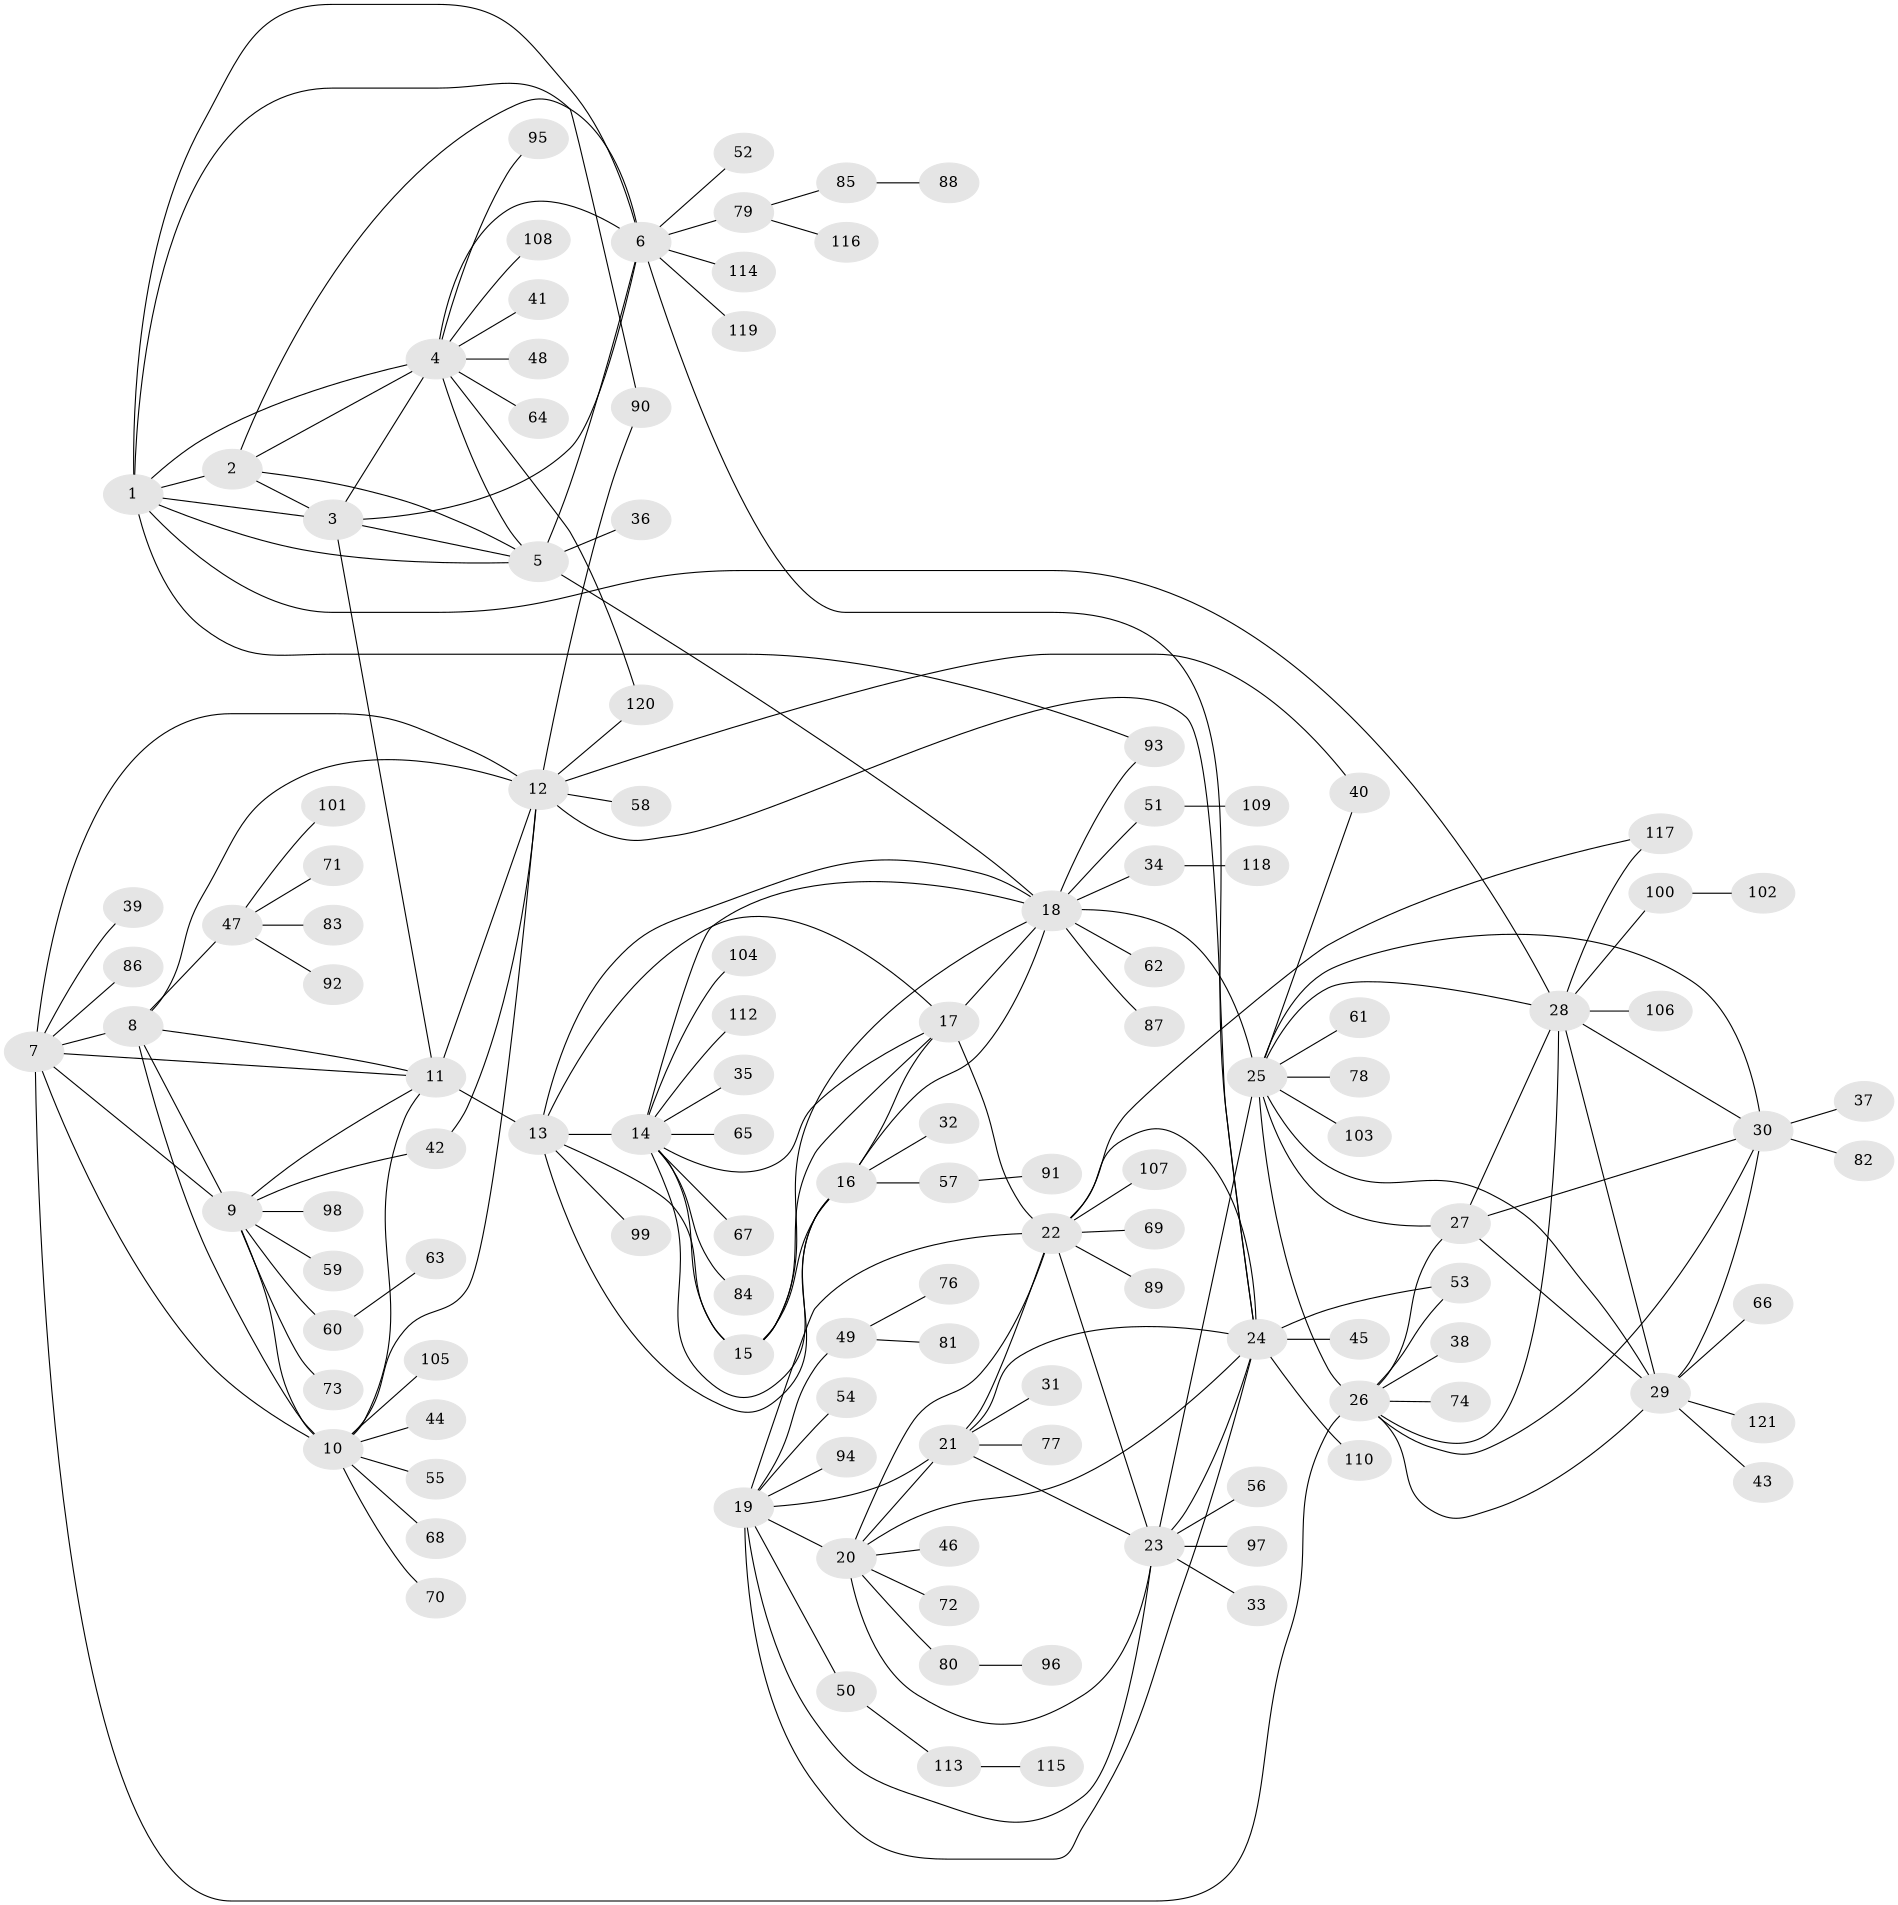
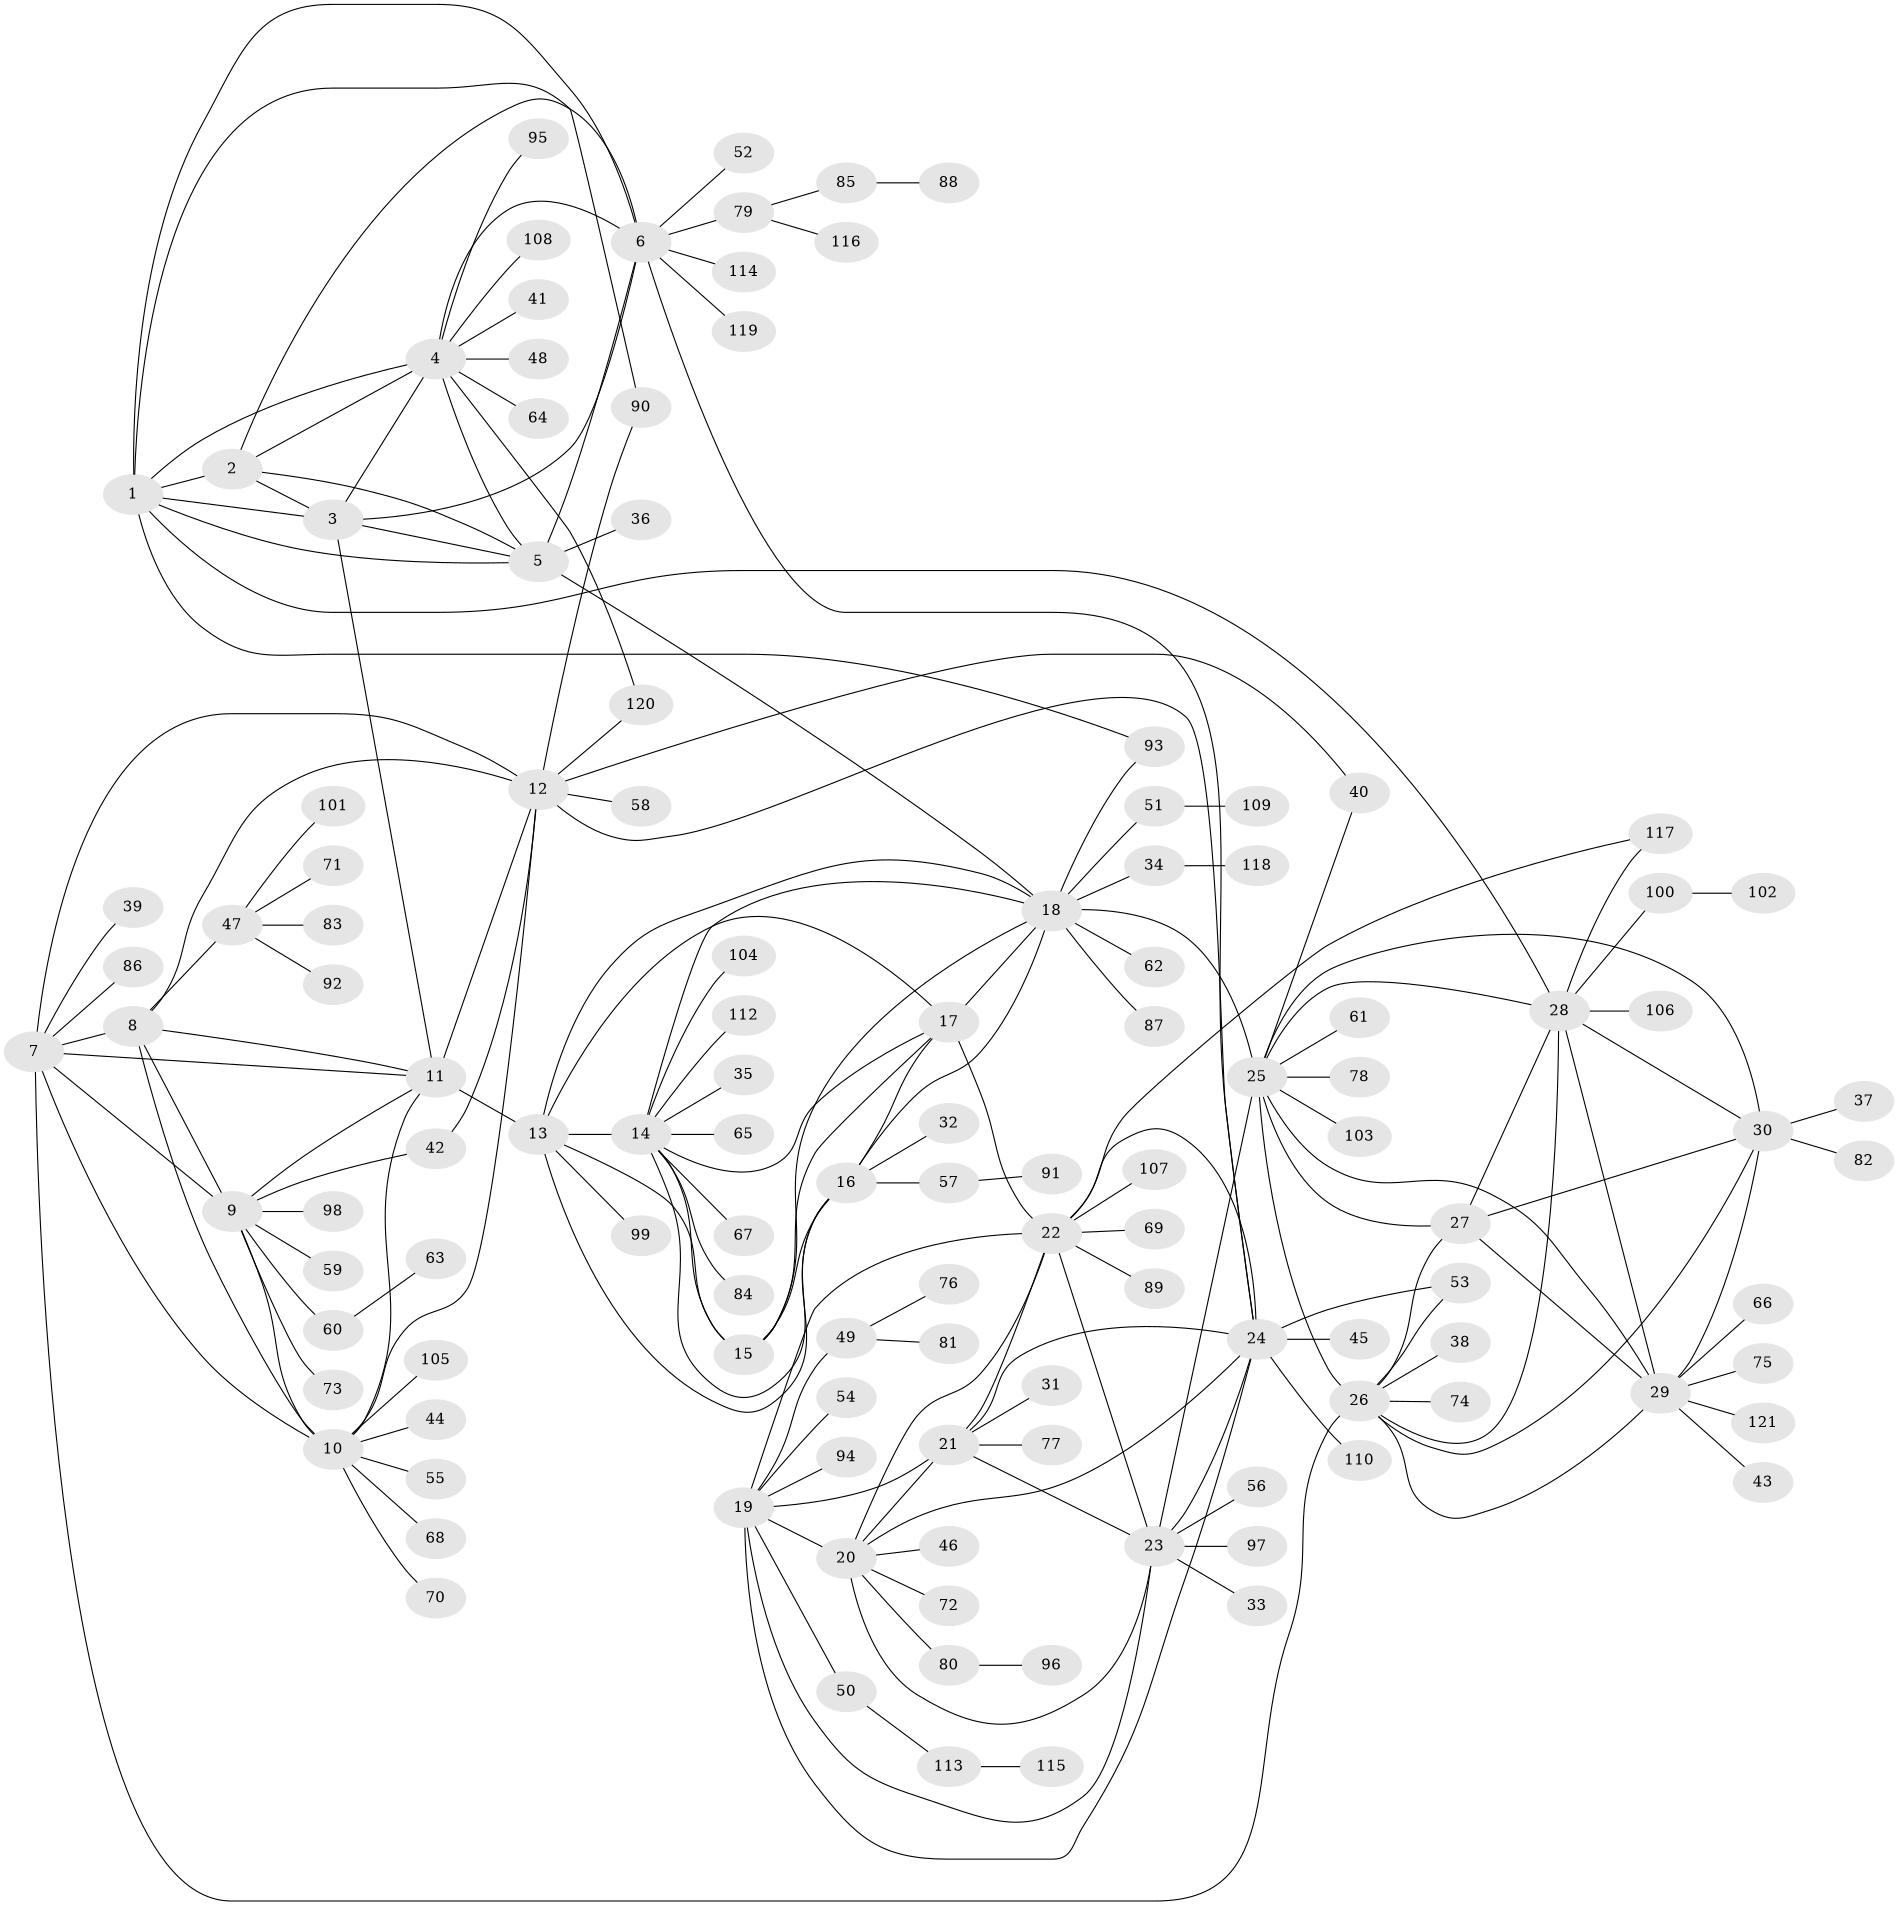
node "75": added
